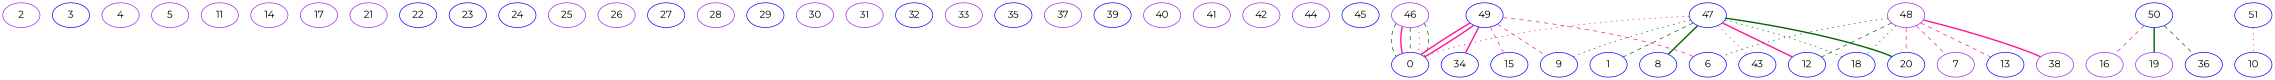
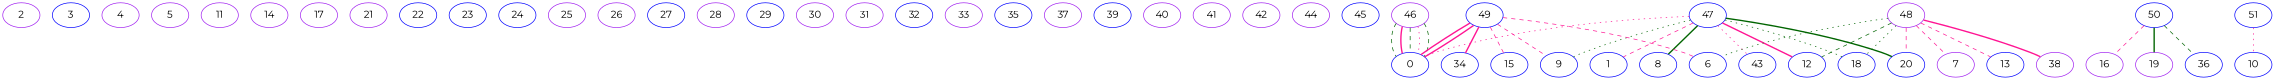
edge "47" -- "1": color darkgreen -> deeppink
